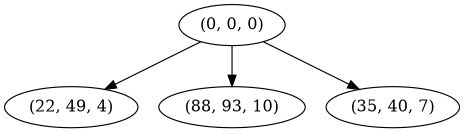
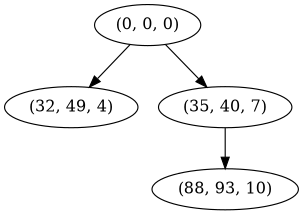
edge "(0, 0, 0)" -> "(88, 93, 10)": now "(35, 40, 7)" -> "(88, 93, 10)"
node "(22, 49, 4)": label "(22, 49, 4)" -> "(32, 49, 4)"
